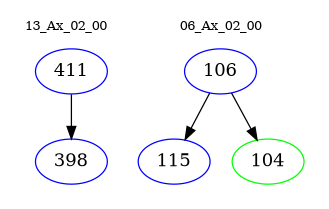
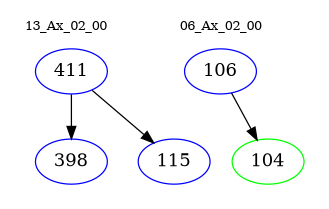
edge "106" -> "115": now "411" -> "115"
